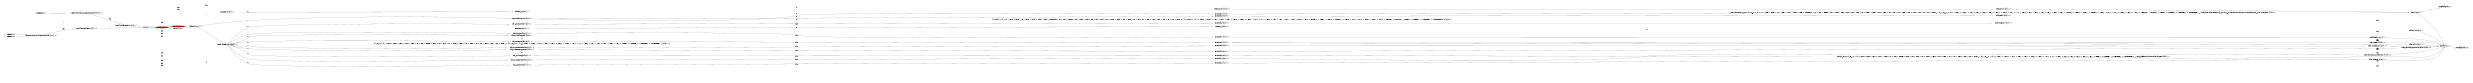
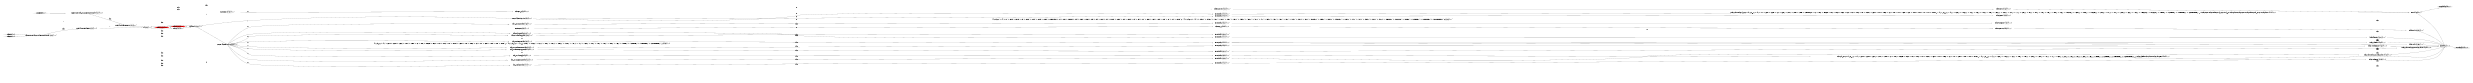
node "_errHandler.reportError(this,re)@@@95@@@['1', '1', '0']": added
node "enterOuterAlt(_localctx,4)@@@32@@@['1', '1', '0']": added
